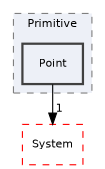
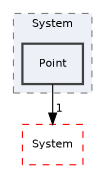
cluster "Primitive": label "Primitive" -> "System"
